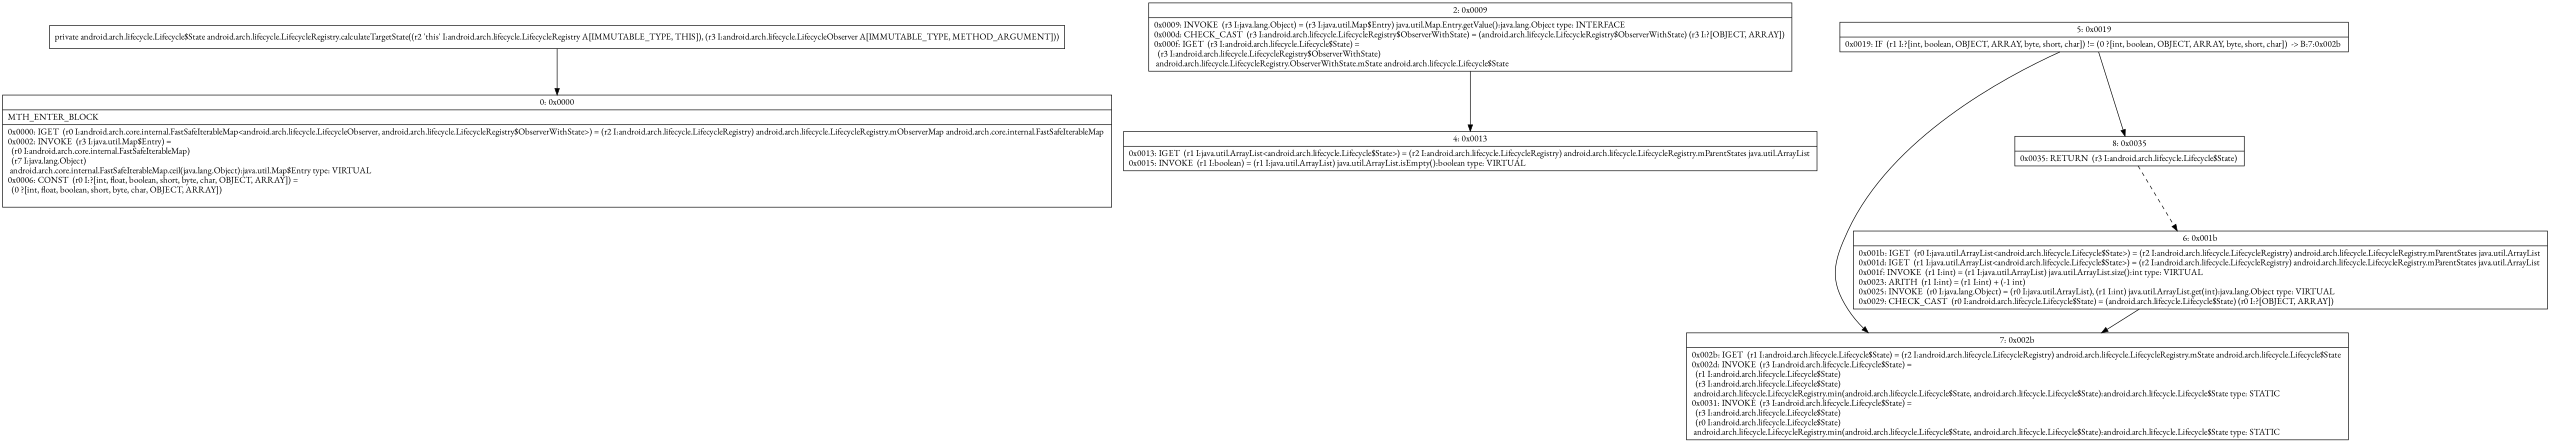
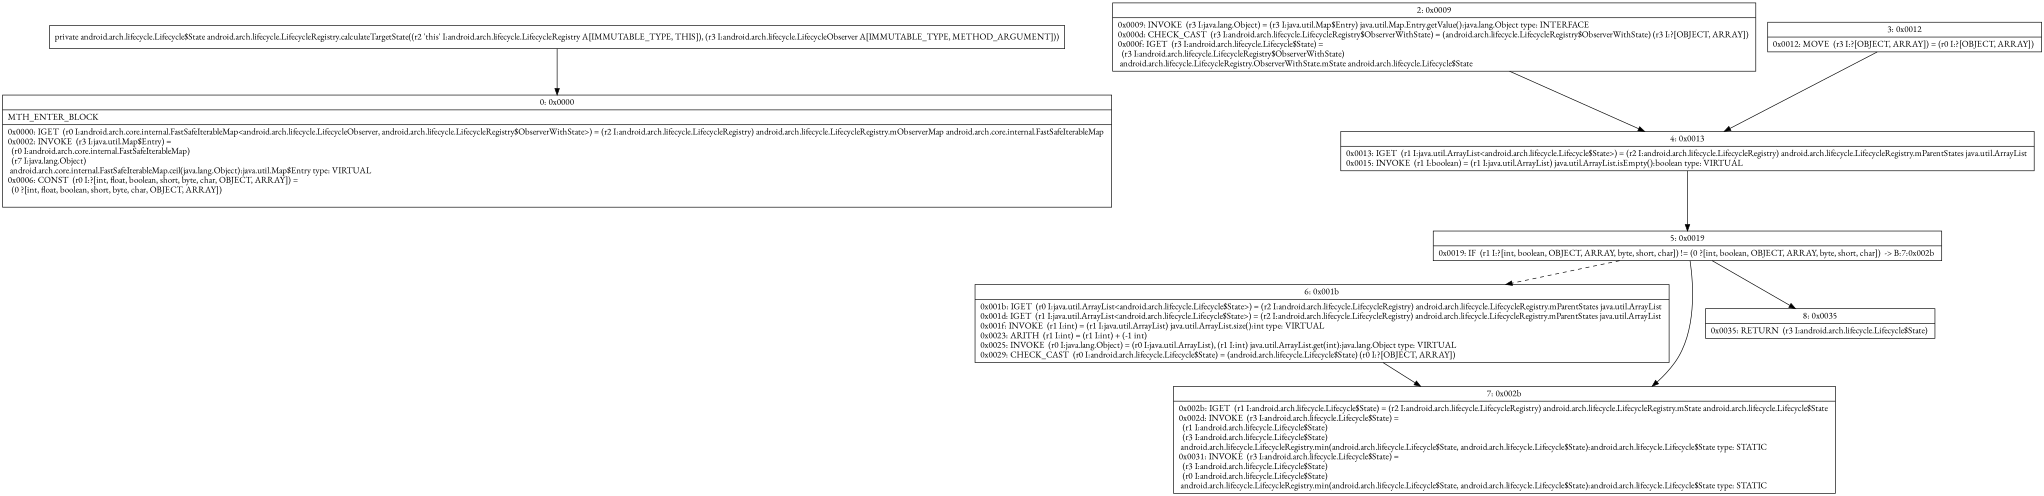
node "3: 0x0012": added
edge "8: 0x0035" -> "6: 0x001b": now "5: 0x0019" -> "6: 0x001b"
edge "4: 0x0013" -> "5: 0x0019": added
